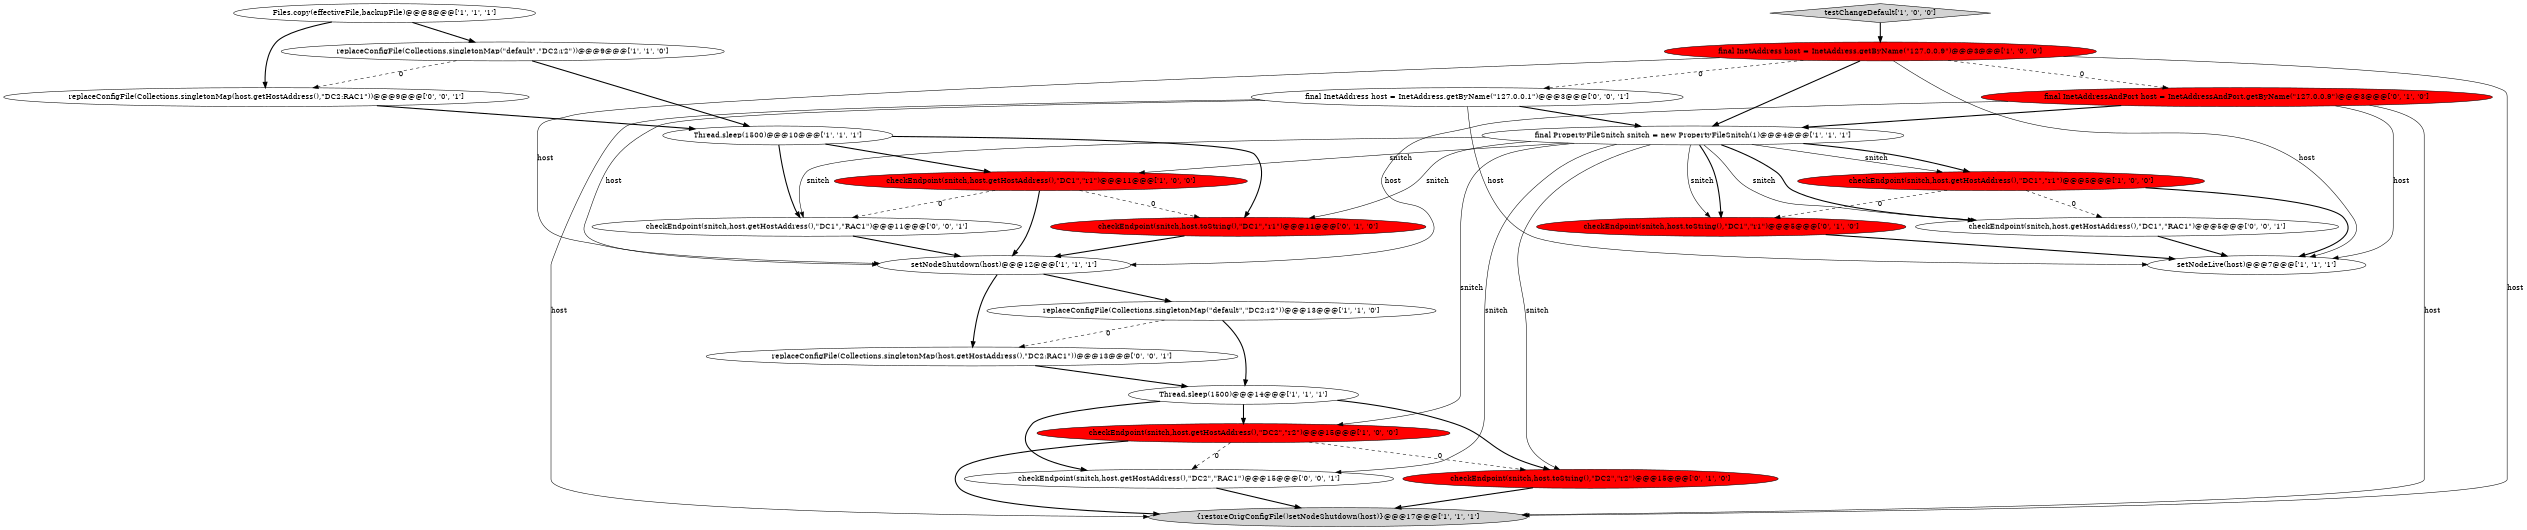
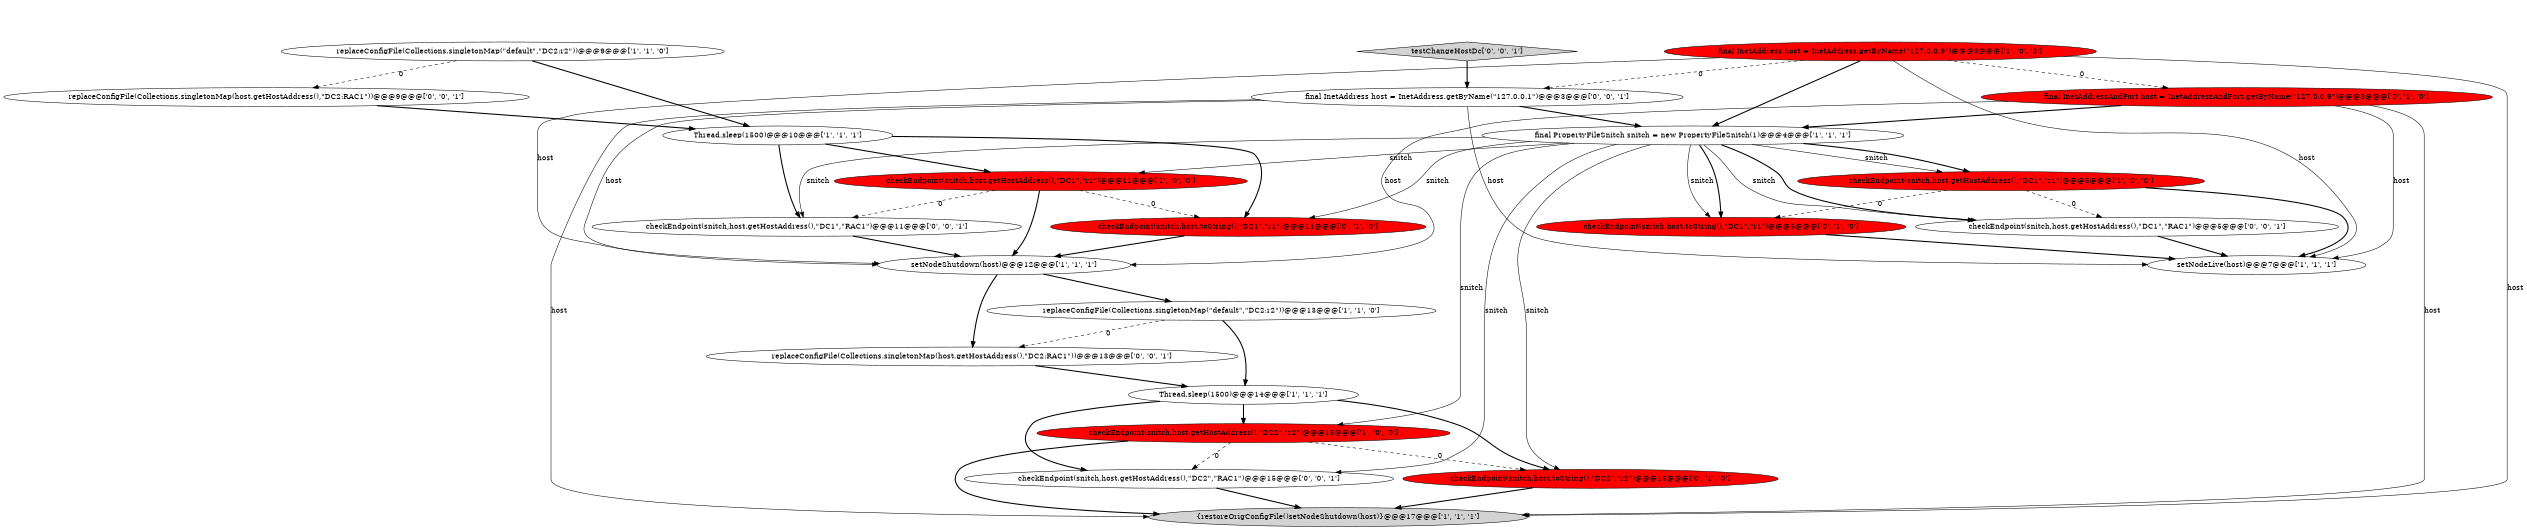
node "Files.copy(effectiveFile,backupFile)@@@8@@@['1', '1', '1']": removed
node "testChangeDefault['1', '0', '0']": removed
node "testChangeHostDc['0', '0', '1']": added
